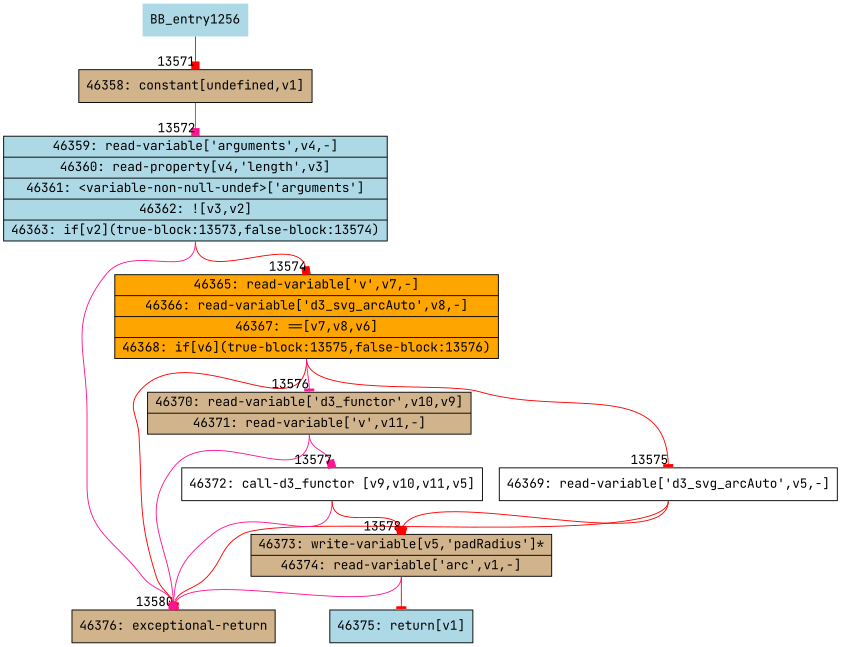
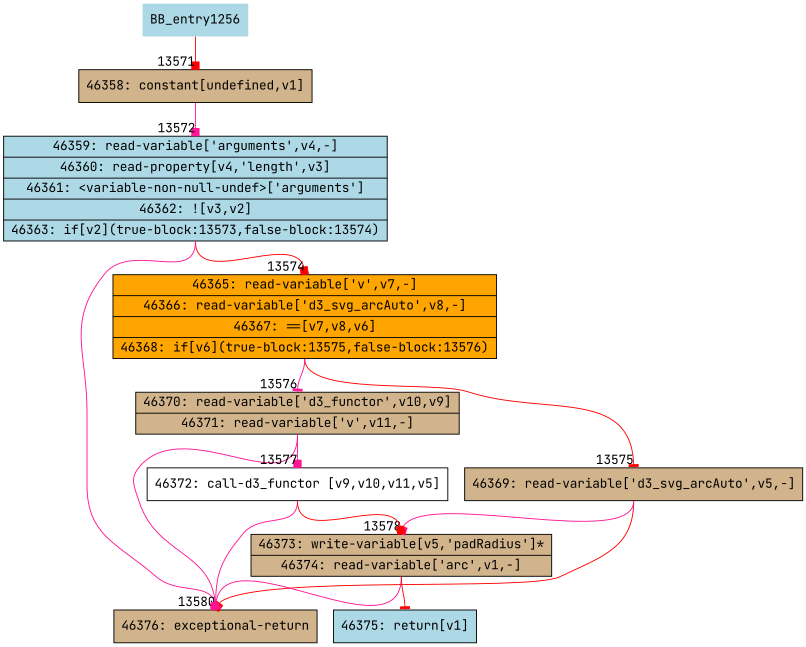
edge "46365: read-variable['v',v7,-]" -> "46376: exceptional-return": removed
node "46369: read-variable['d3_svg_arcAuto',v5,-]": fillcolor white -> tan
edge "46369: read-variable['d3_svg_arcAuto',v5,-]" -> "46373: write-variable[v5,'padRadius']*": color red -> deeppink
